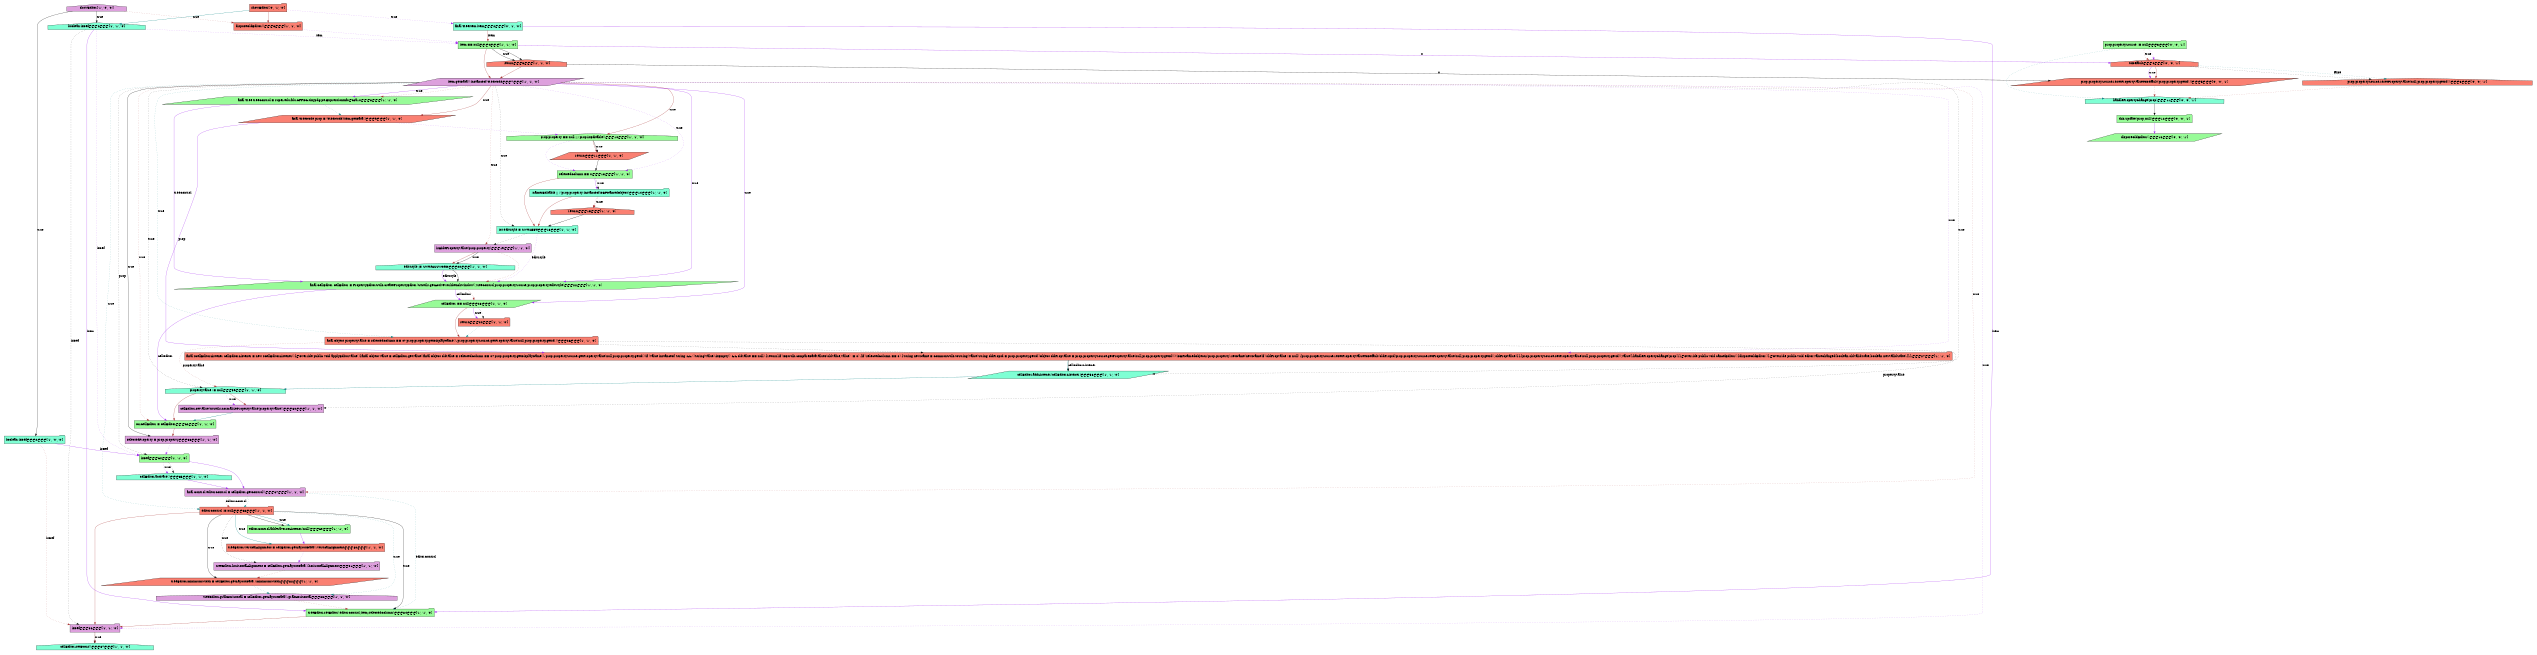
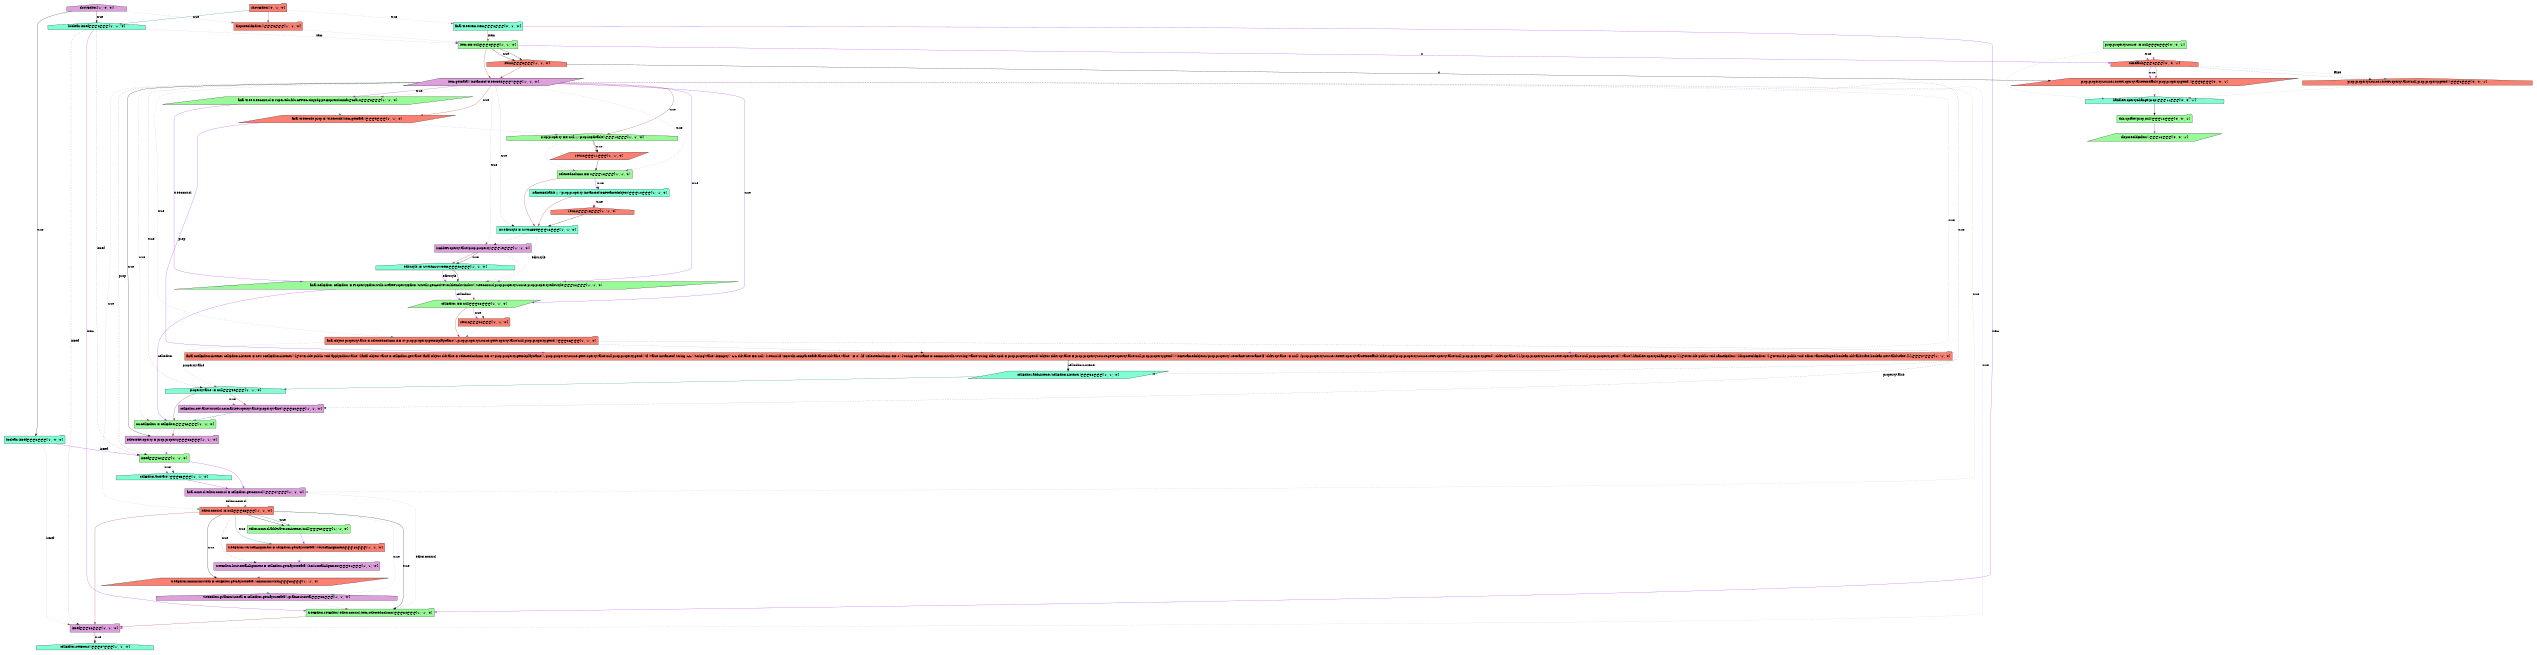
edge "boolean isDef@@@2@@@['1', '1', '0']" -> "isDef@@@64@@@['1', '1', '0']": color purple -> black
